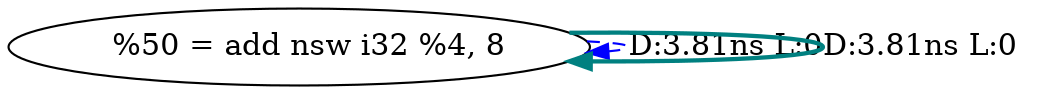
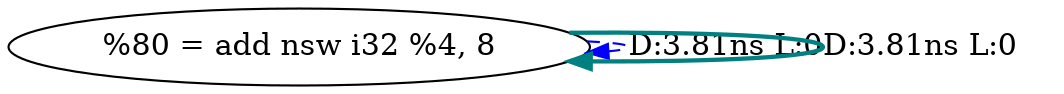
node "%50 = add nsw i32 %4, 8": label "%50 = add nsw i32 %4, 8" -> "%80 = add nsw i32 %4, 8"
